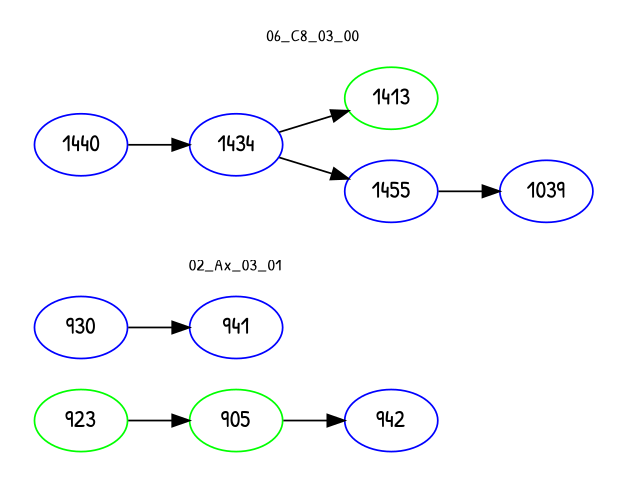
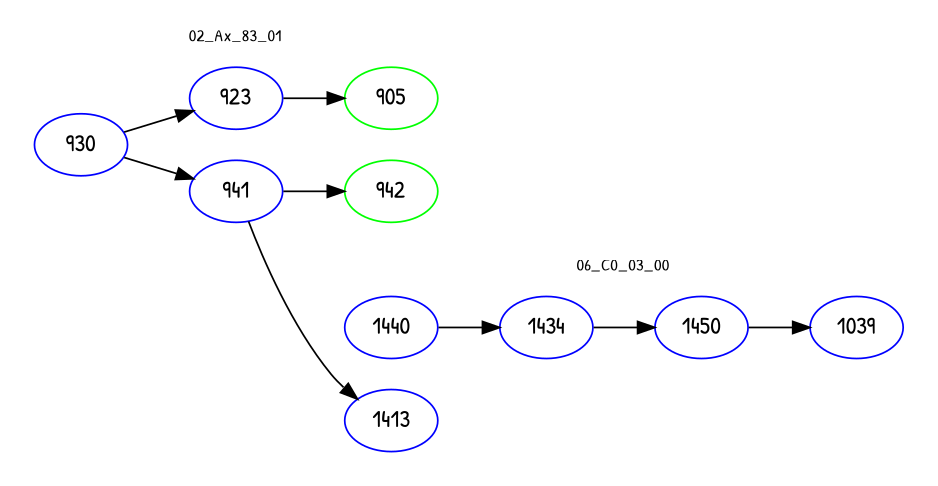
cluster "06_C8_03_00": label "06_C8_03_00" -> "06_C0_03_00"
node "1413": color green -> blue
edge "930" -> "923": added
edge "1434" -> "1413": now "941" -> "1413"
node "1455": label "1455" -> "1450"
cluster "02_Ax_03_01": label "02_Ax_03_01" -> "02_Ax_83_01"
node "923": color green -> blue
edge "905" -> "942": now "941" -> "942"
node "942": color blue -> green
